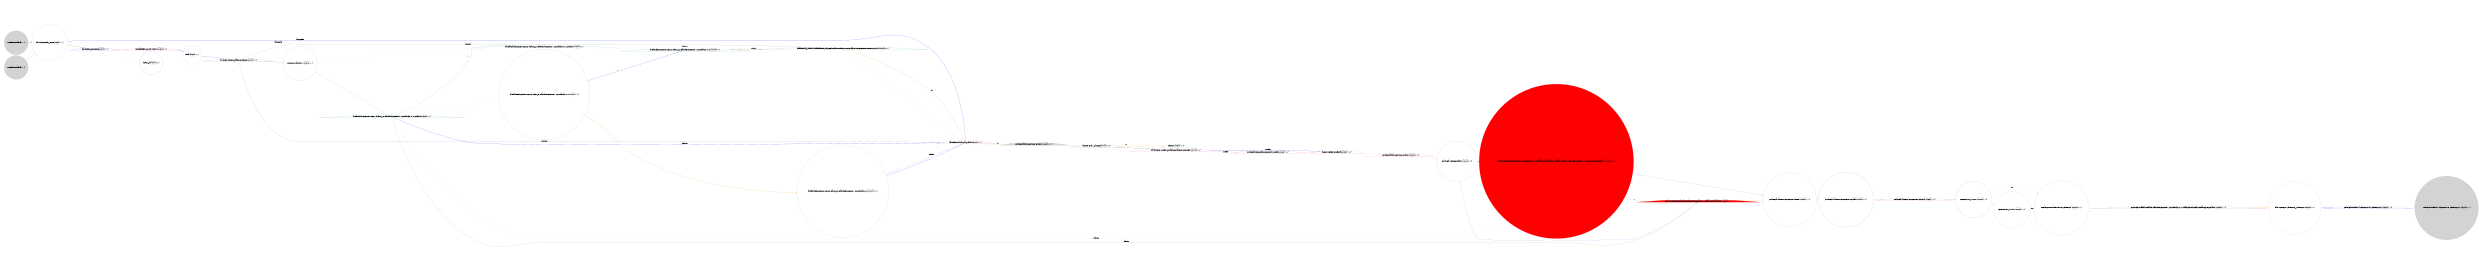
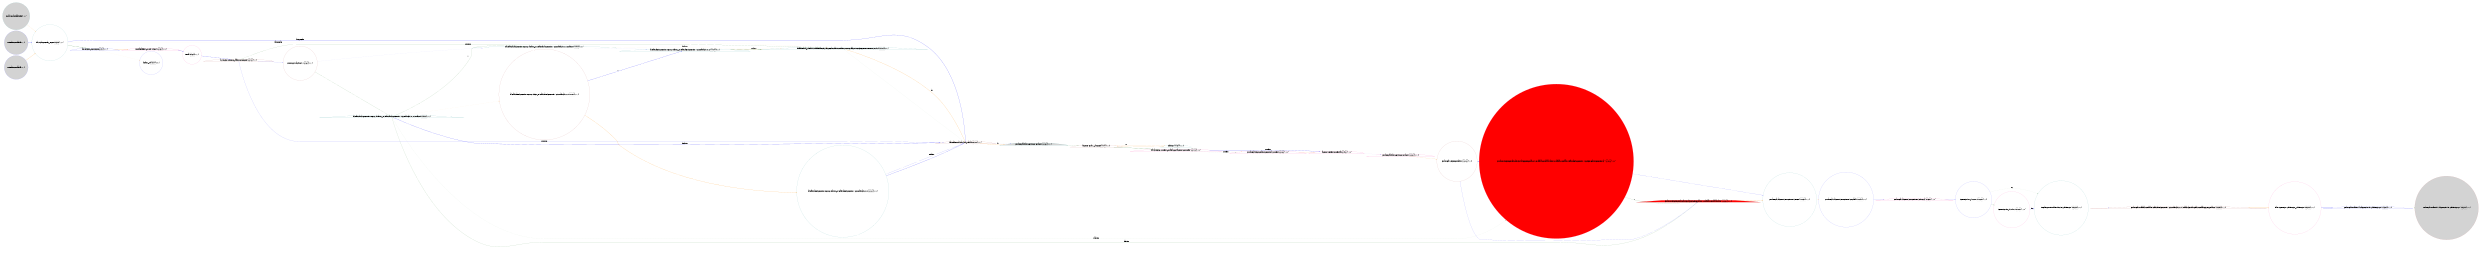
node "testCanStartFromLaterThanEarliestOffset['0', '0', '1']": added
